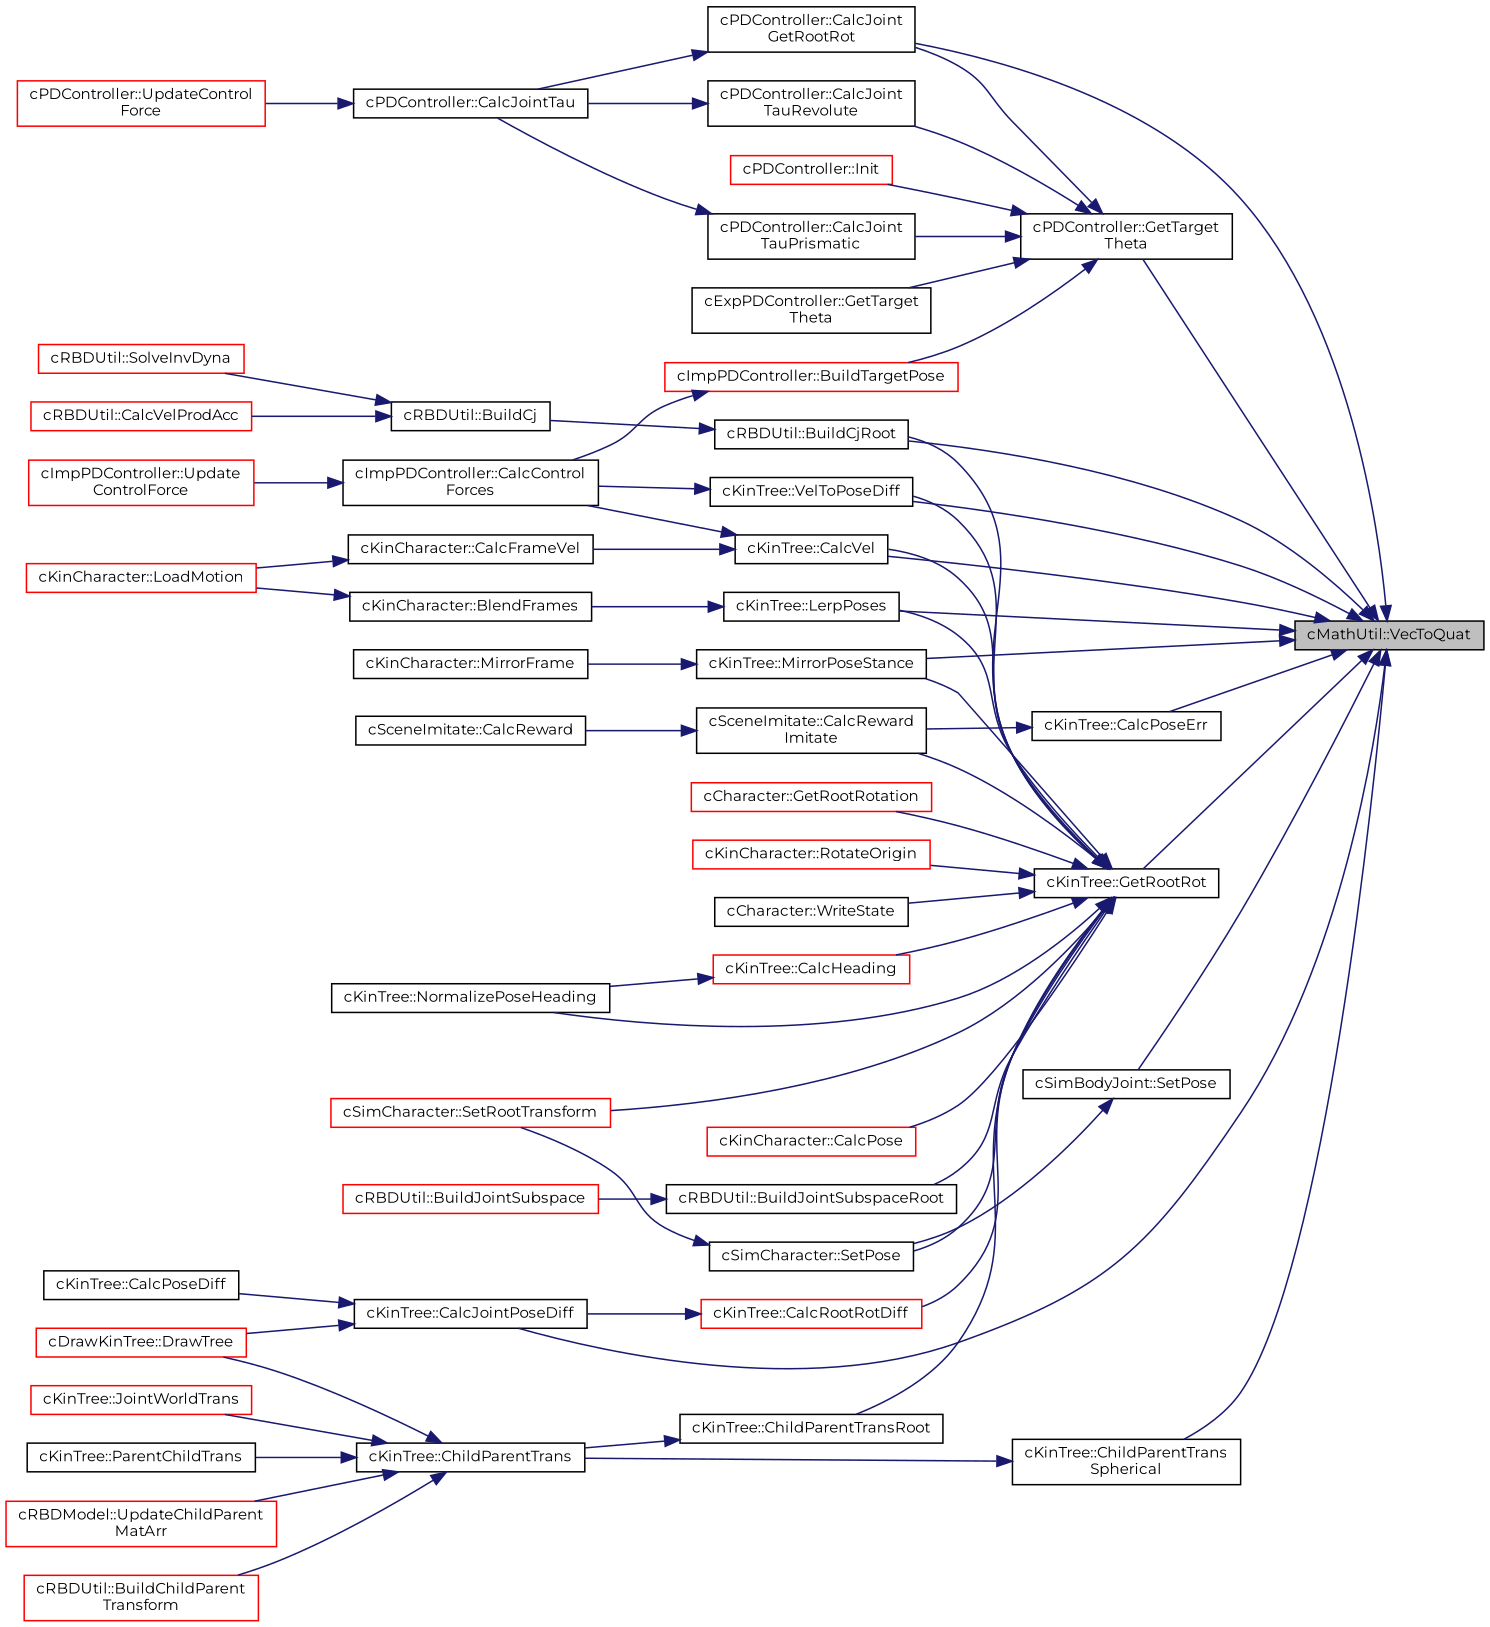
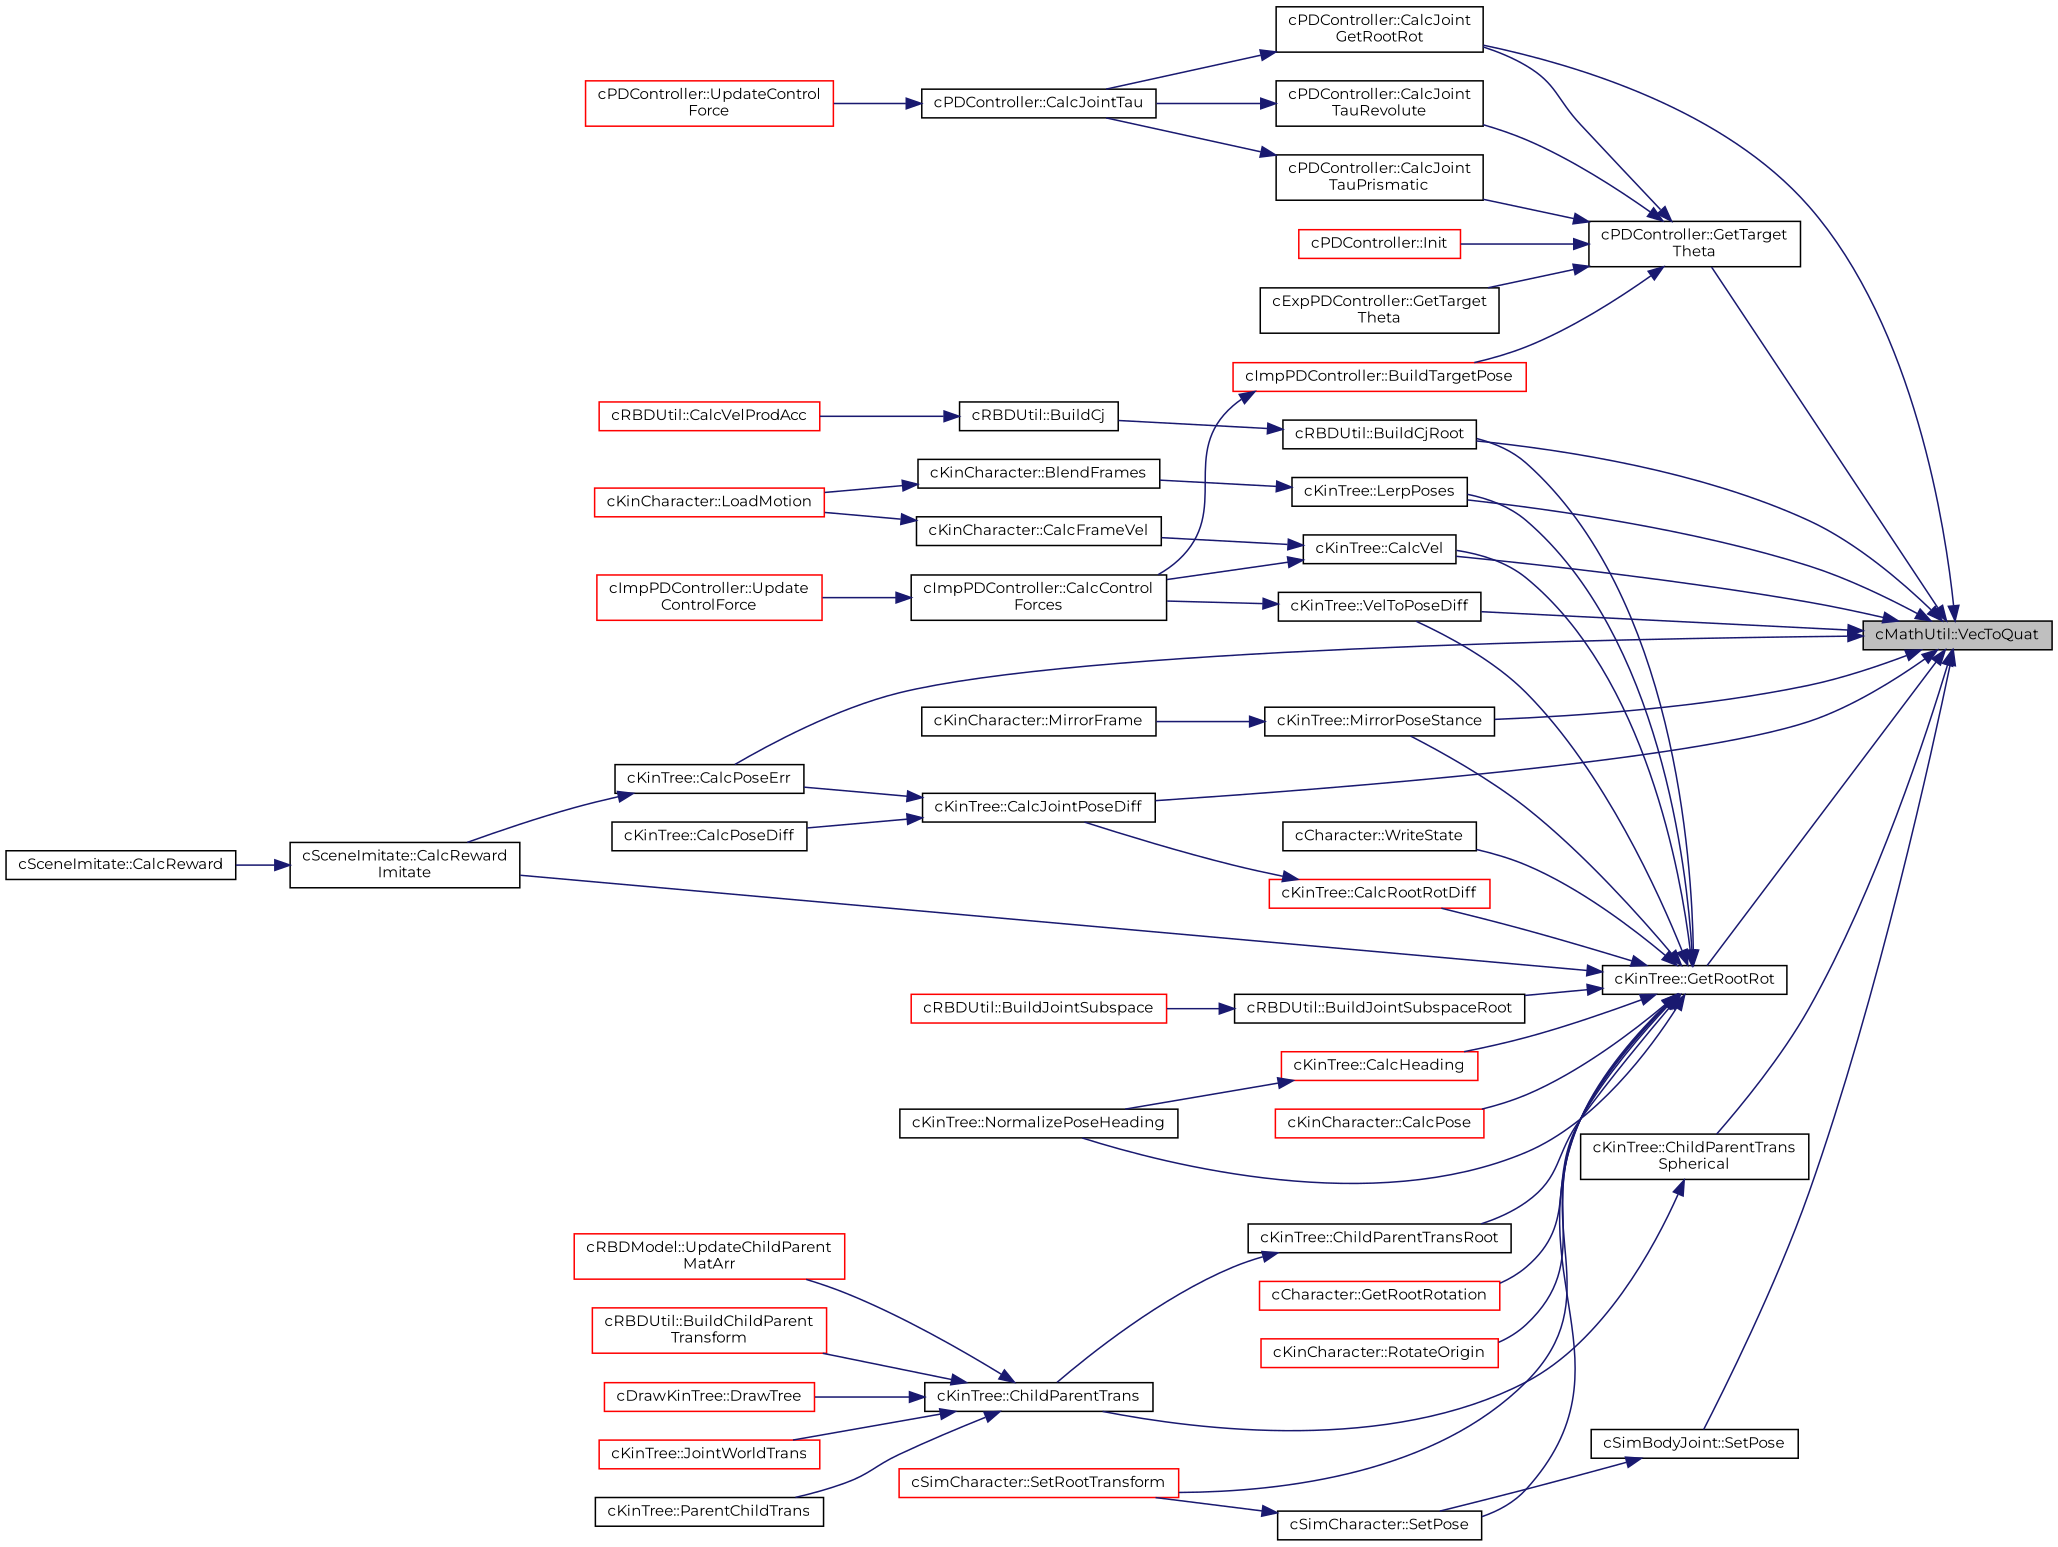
node "cRBDUtil::SolveInvDyna": removed
edge "cDrawKinTree::DrawTree" -> "cKinTree::CalcJointPoseDiff": now "cKinTree::CalcPoseErr" -> "cKinTree::CalcJointPoseDiff"
